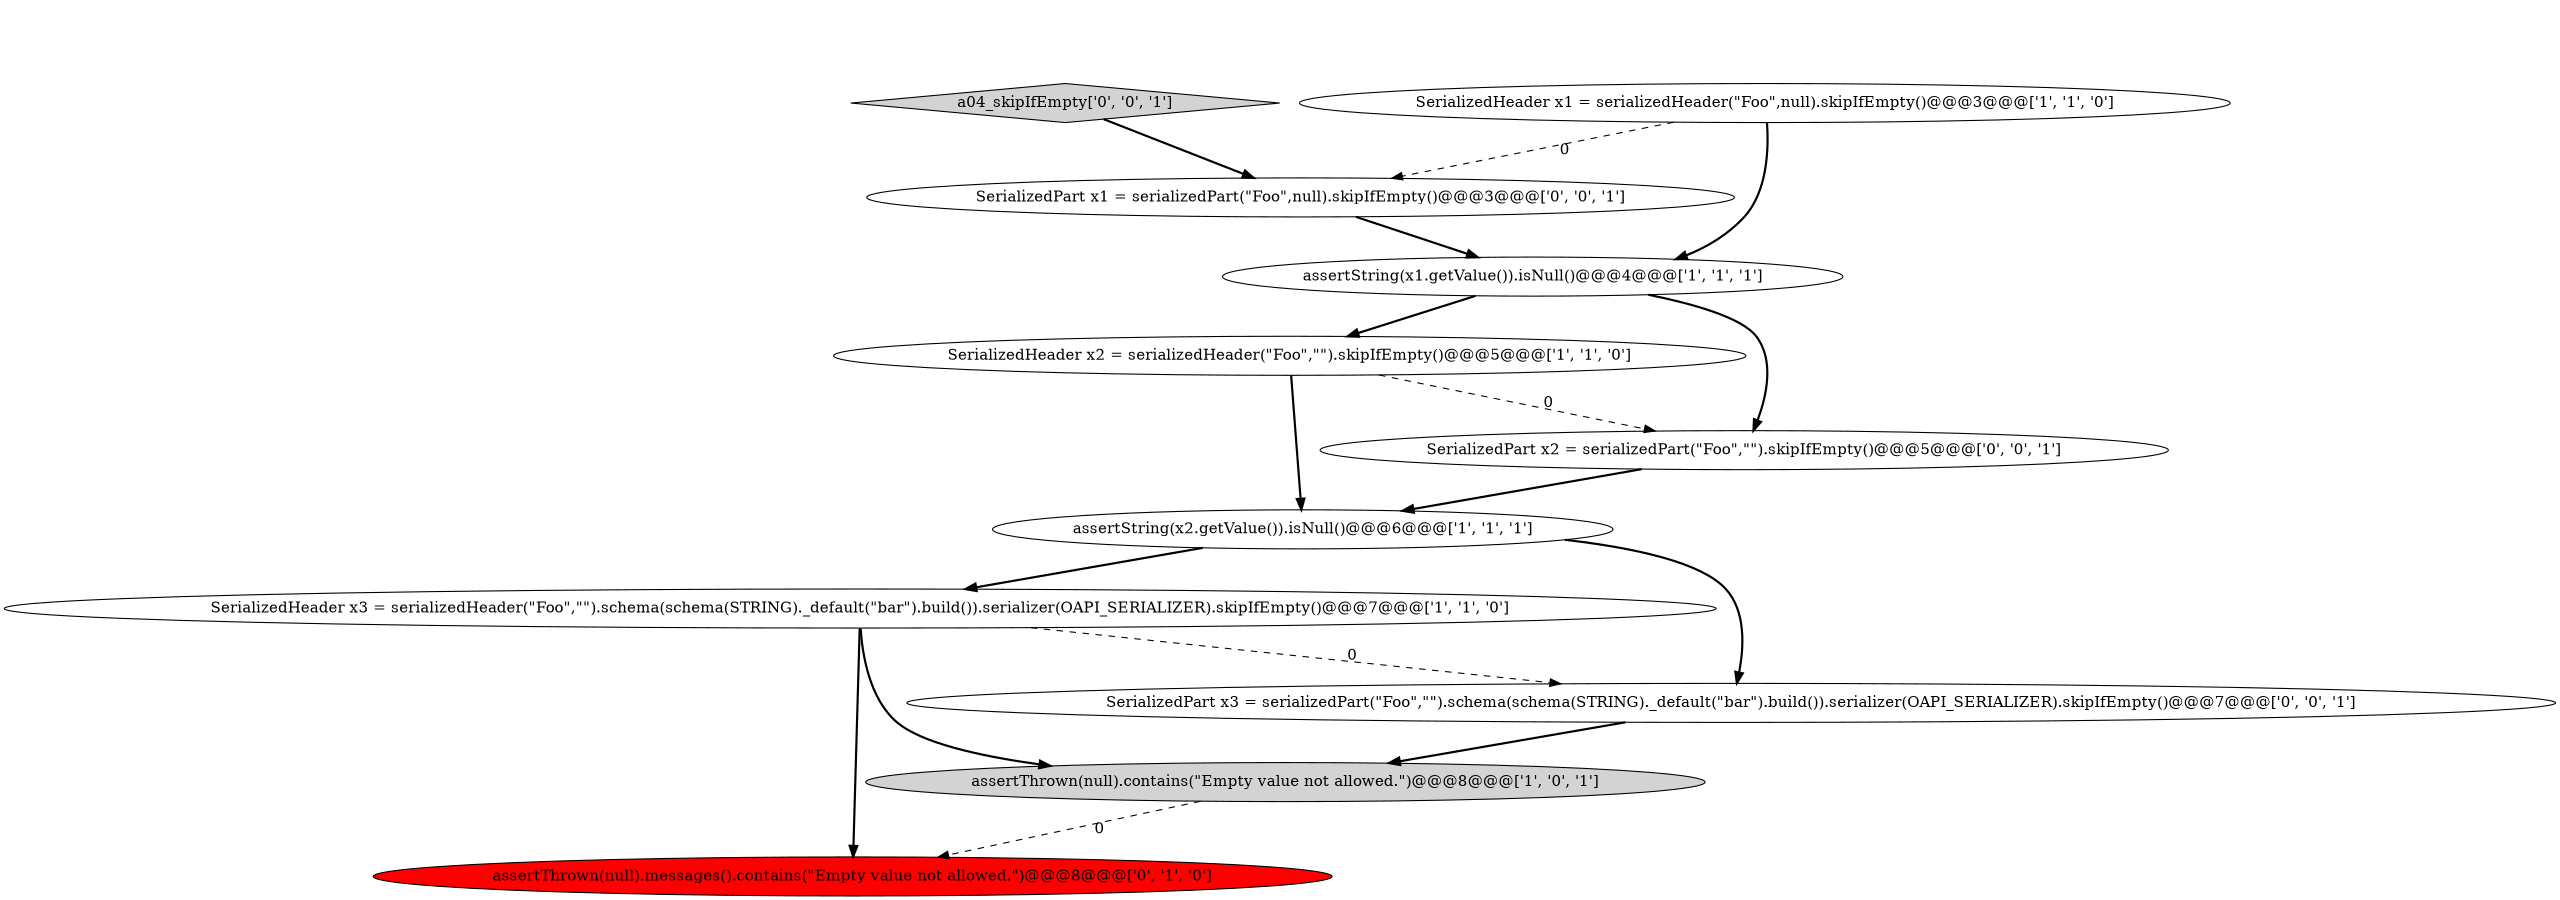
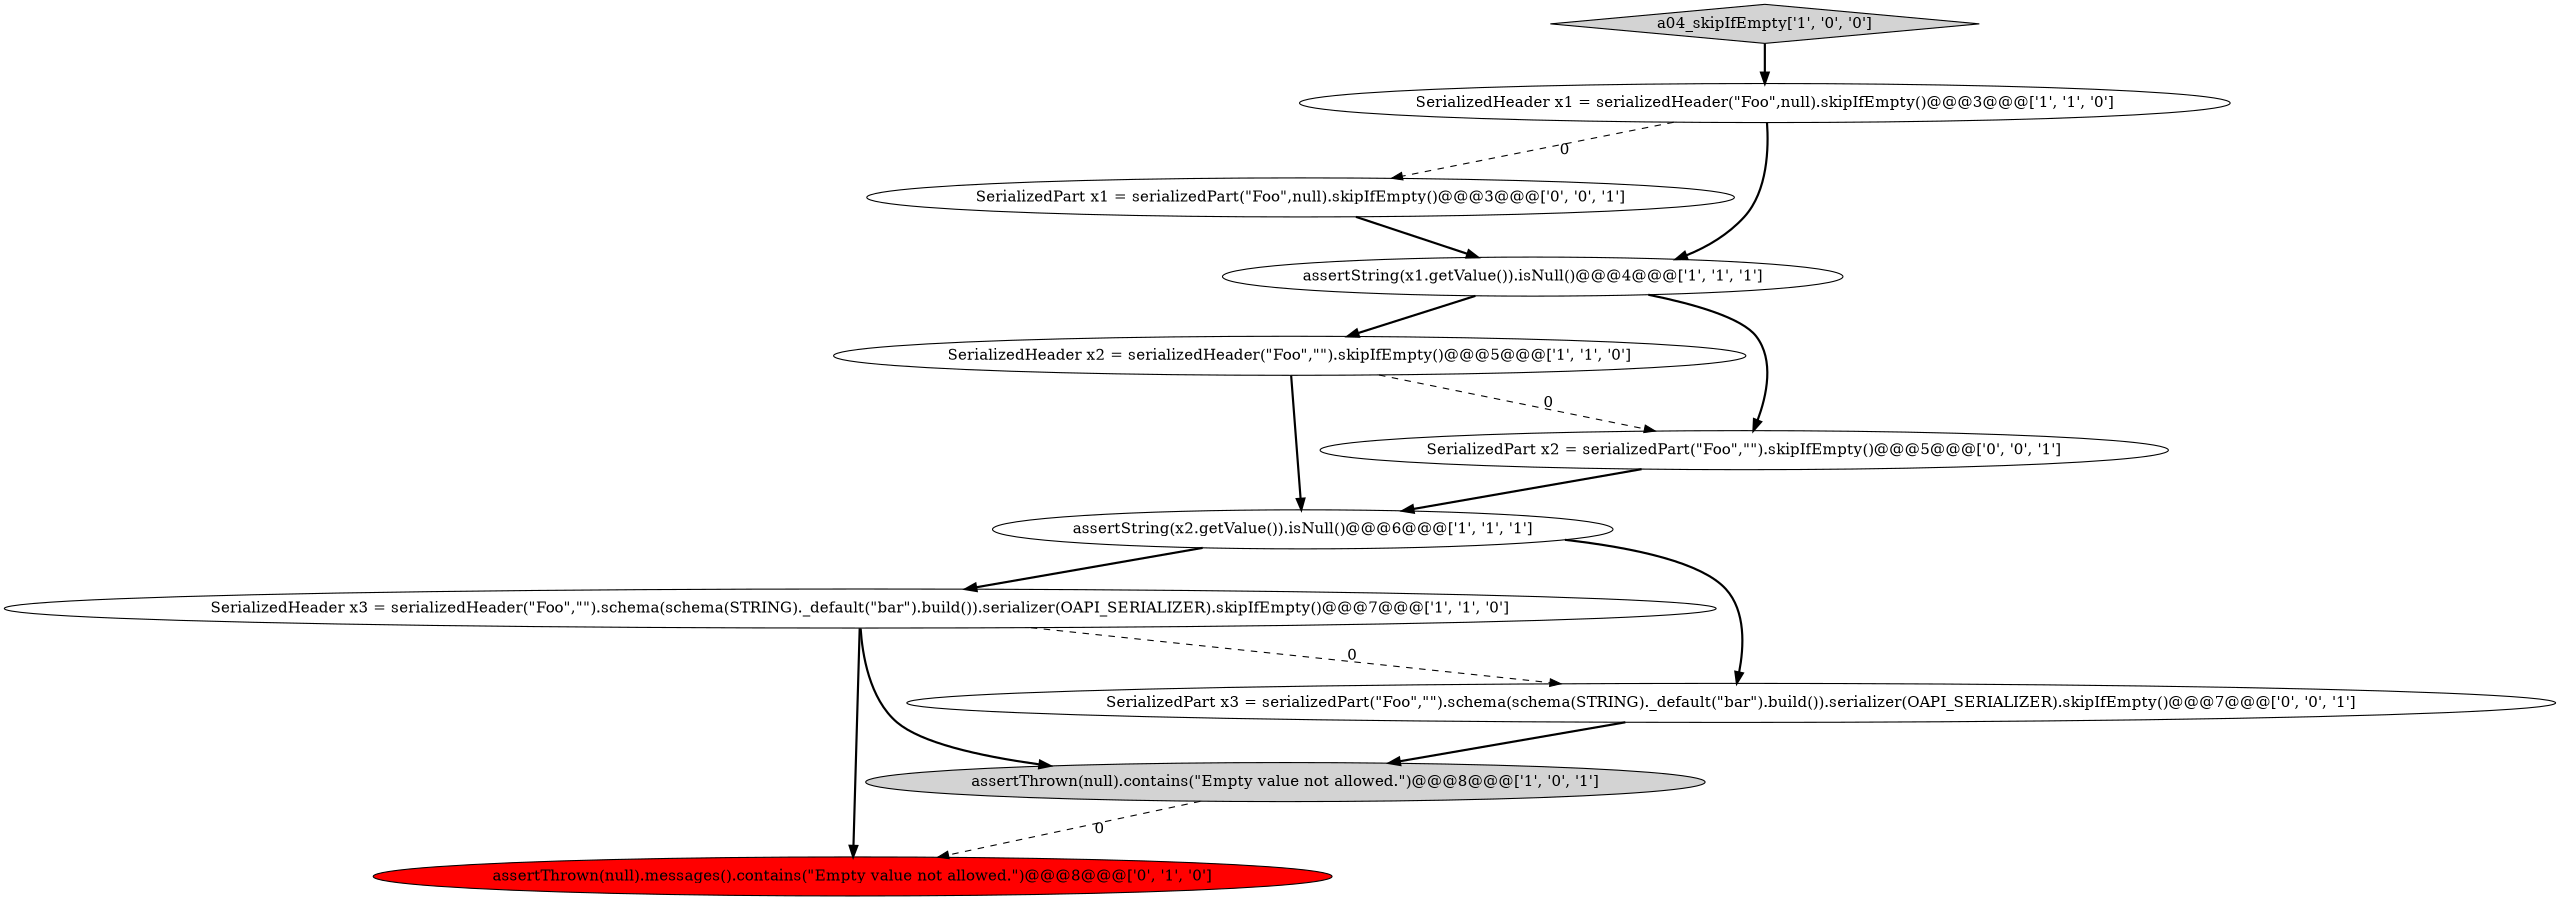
node "a04_skipIfEmpty['1', '0', '0']": added
node "a04_skipIfEmpty['0', '0', '1']": removed
